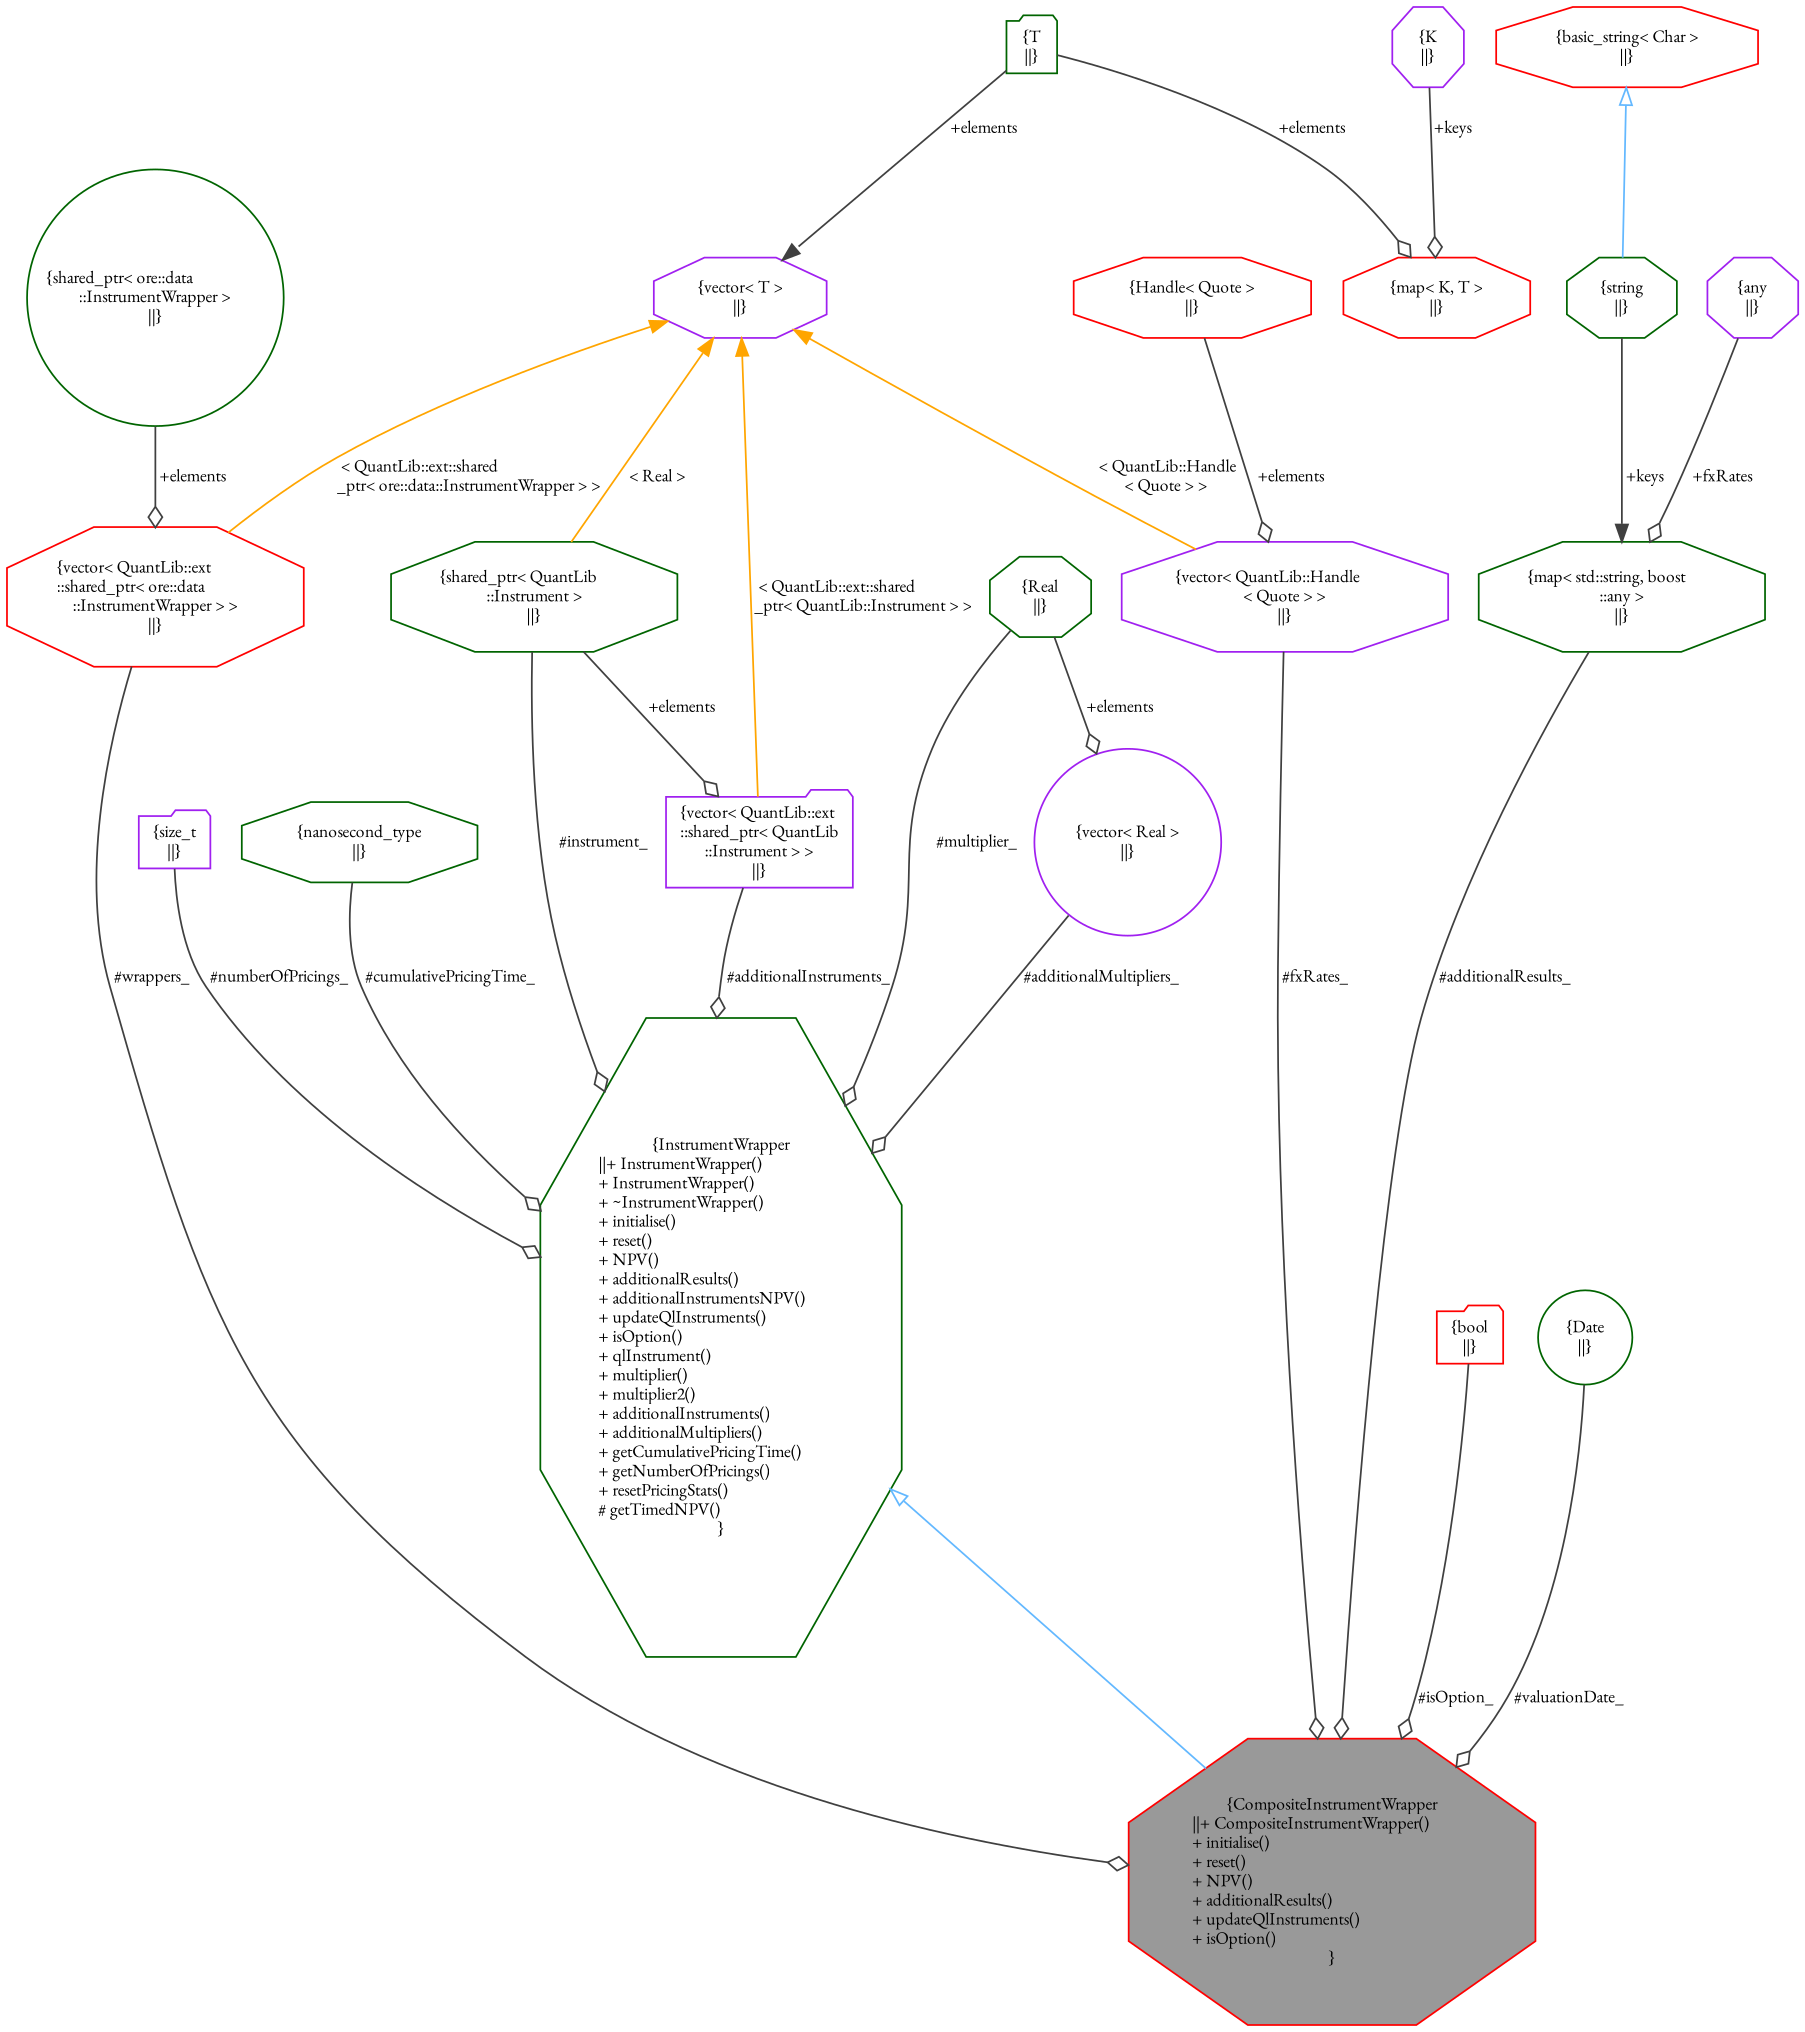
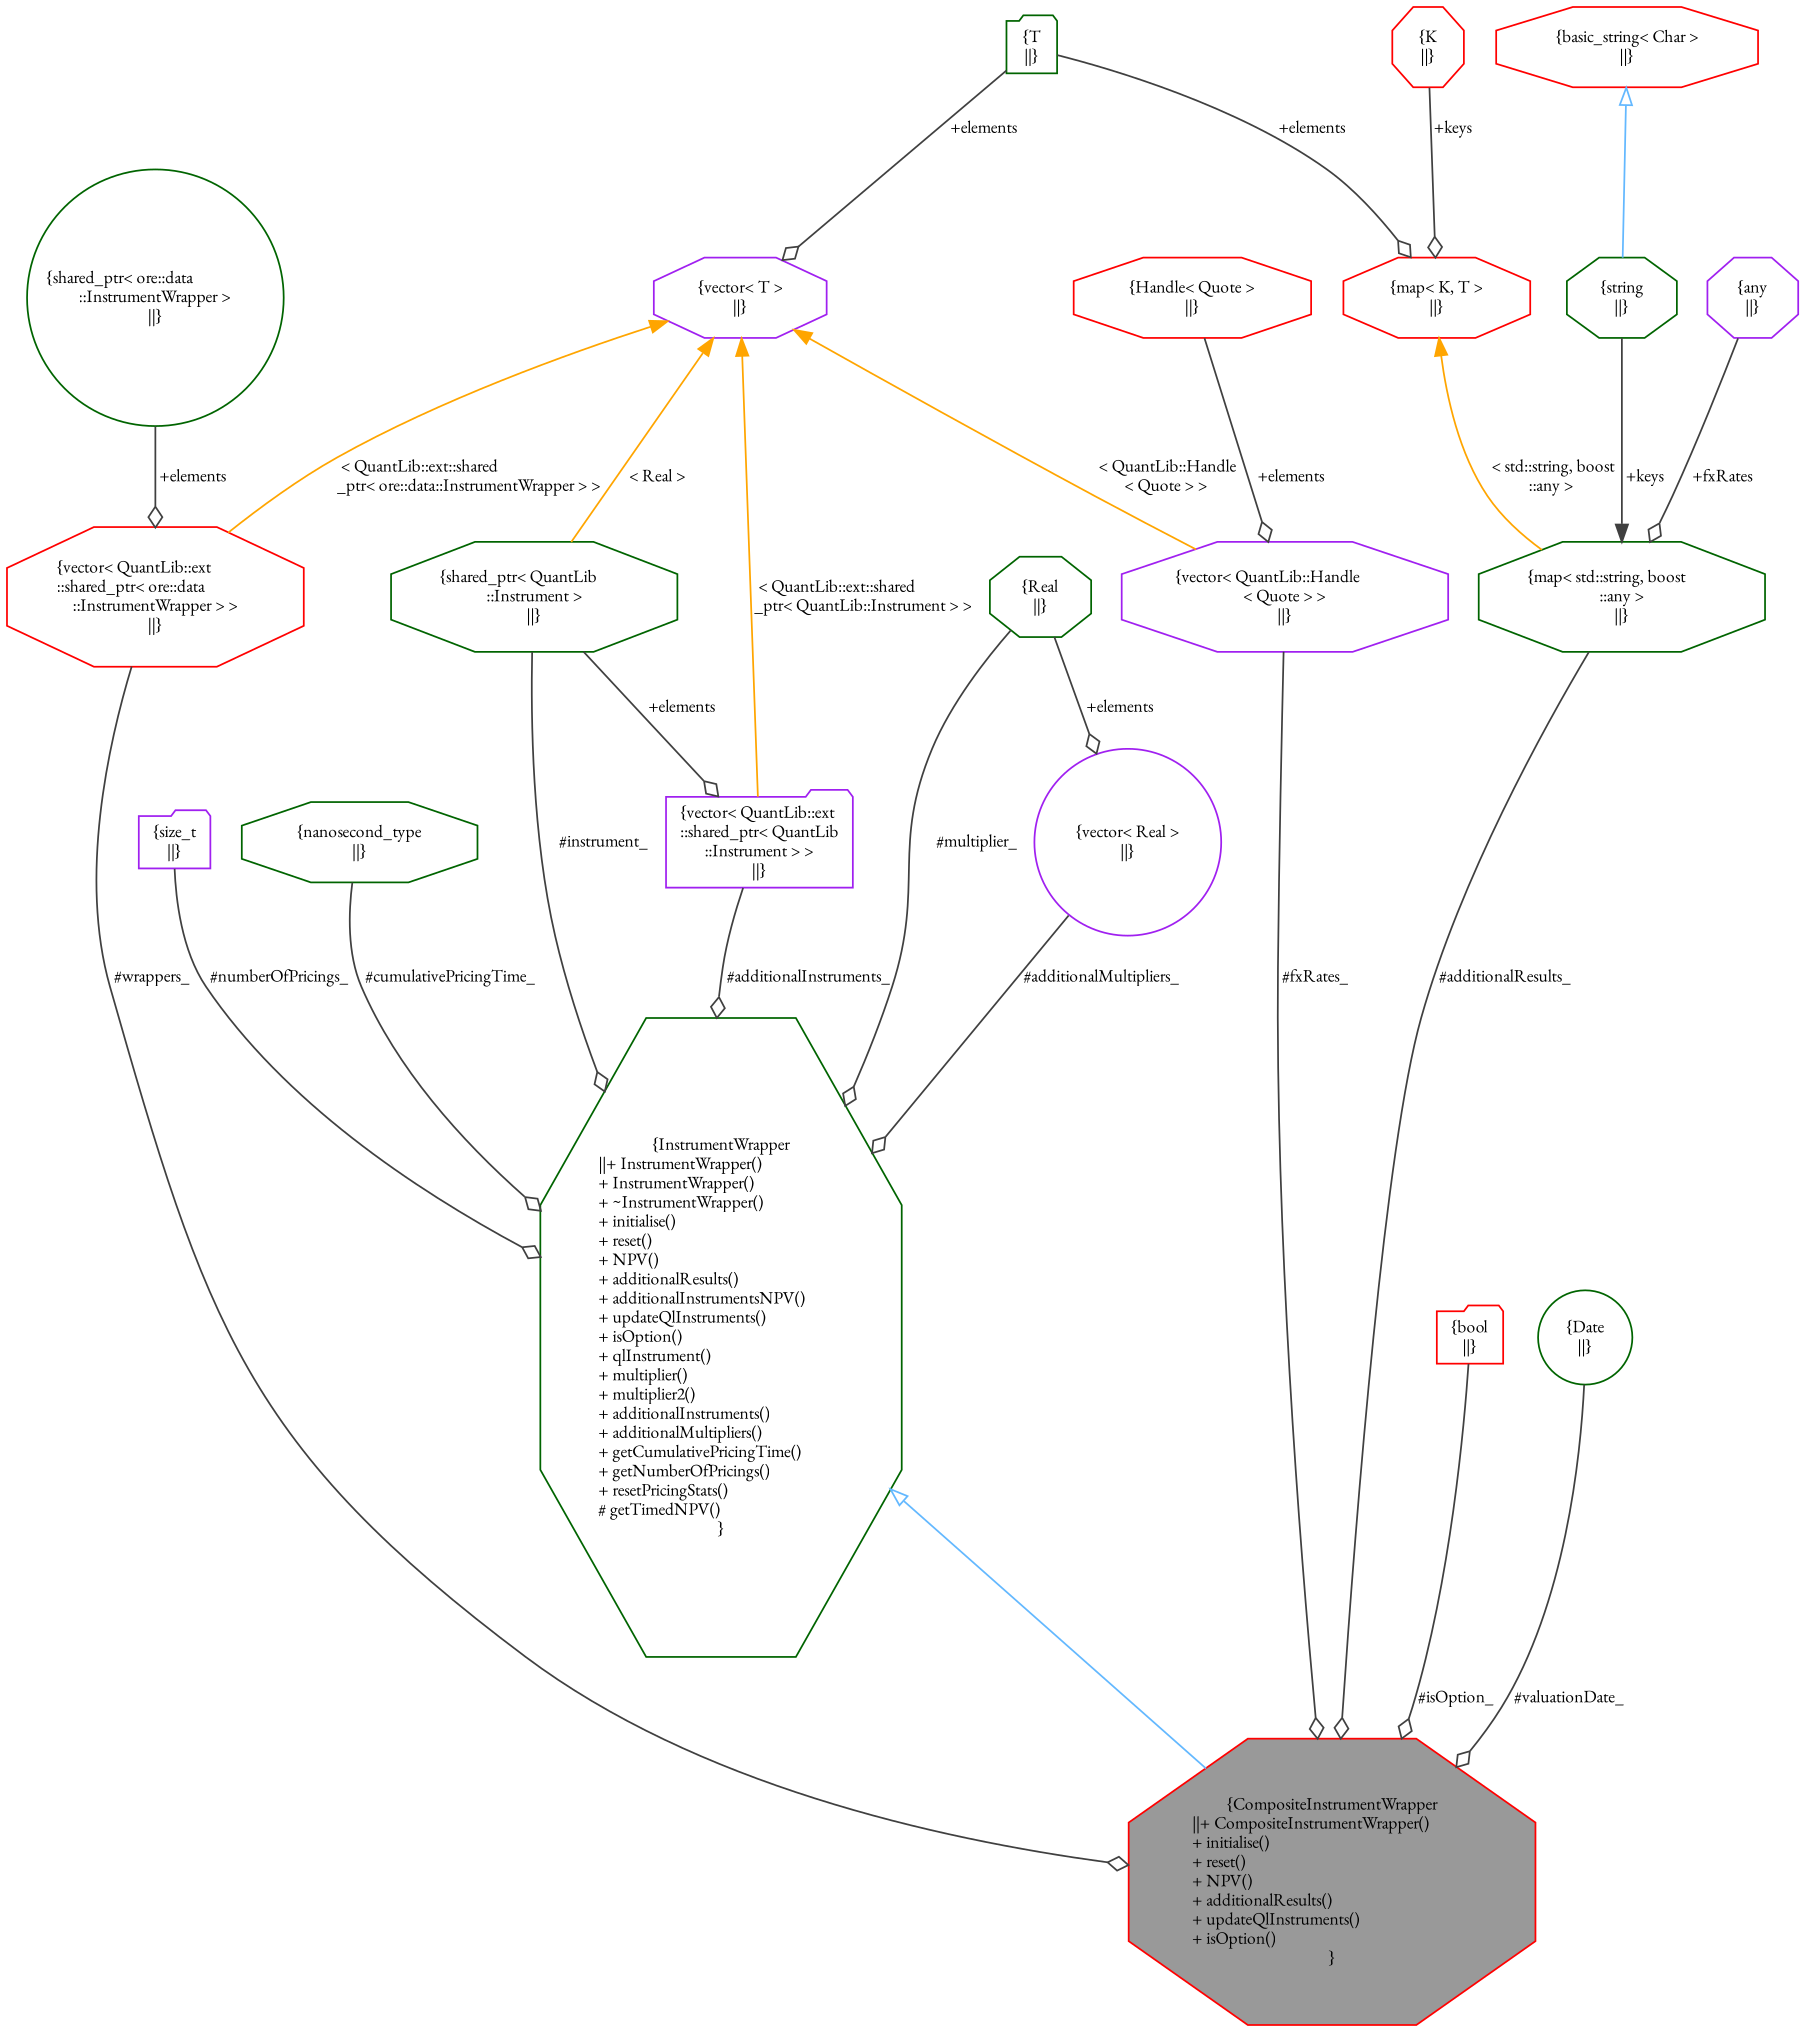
node "{K ||}": color purple -> red
edge "{T ||}" -> "{vector< T > ||}": arrowhead normal -> odiamond
edge "{map< std::string, boost ::any > ||}" -> "{map< K, T > ||}": added, label "< std::string, boost ::any >"
